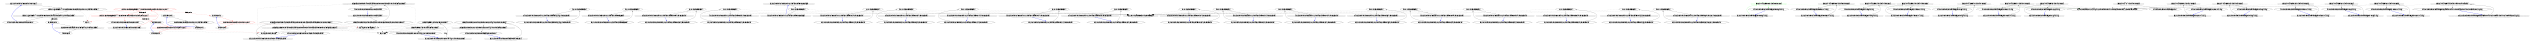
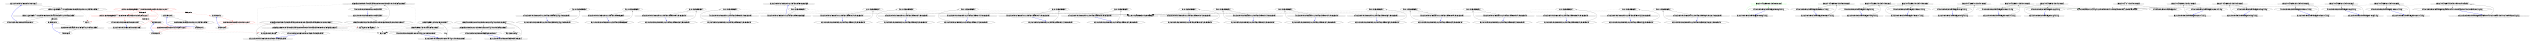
node "Entry System.Enum.ToString()": added
